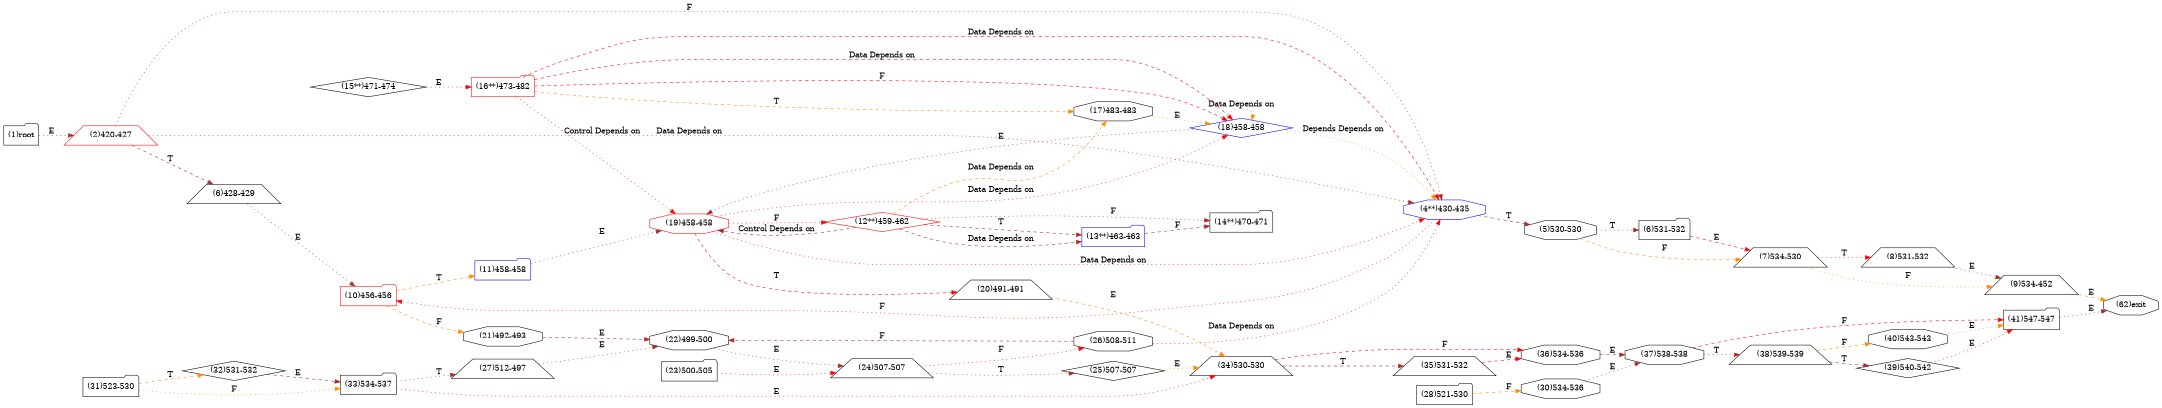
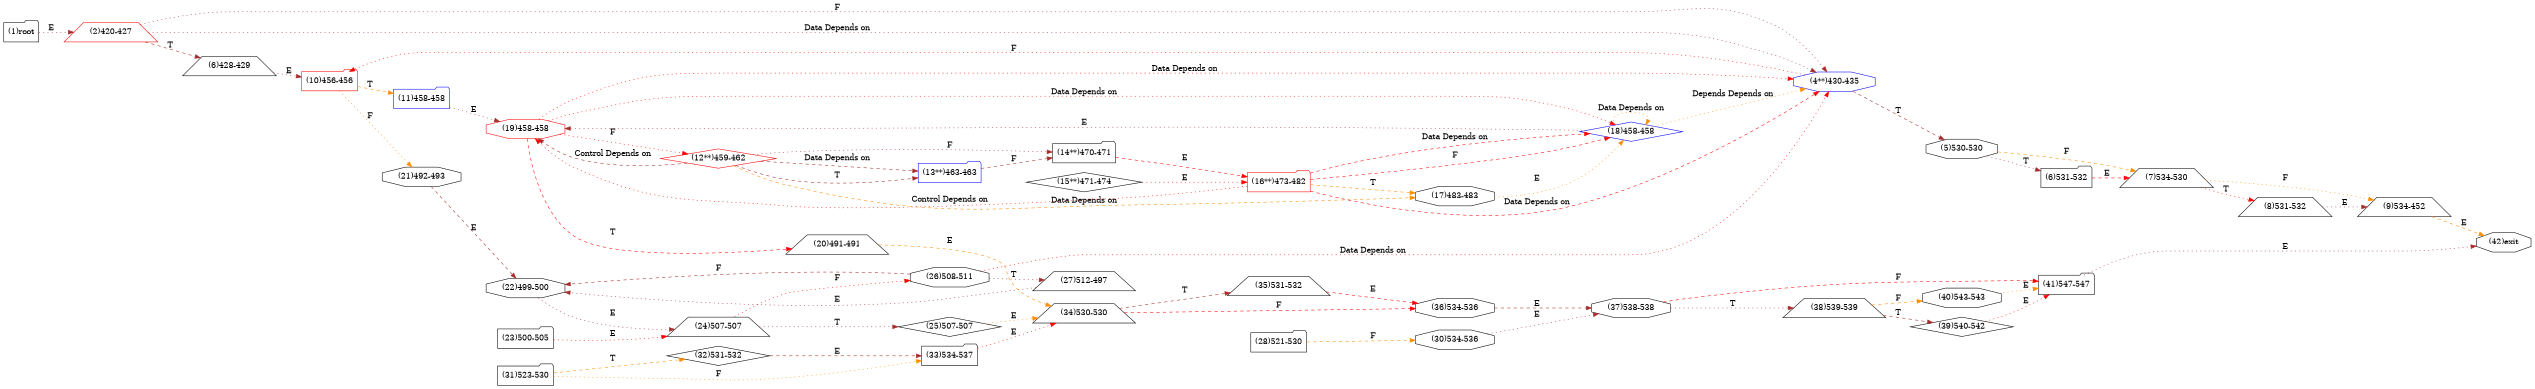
edge "(14**)470-471" -> "(16**)473-482": added, label "E"
node "(62)exit": label "(62)exit" -> "(42)exit"
edge "(10)456-456" -> "(21)492-493": style dashed -> dotted
edge "(33)534-537" -> "(27)512-497": now "(26)508-511" -> "(27)512-497"
